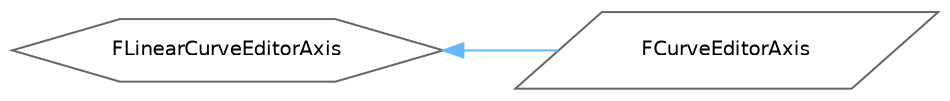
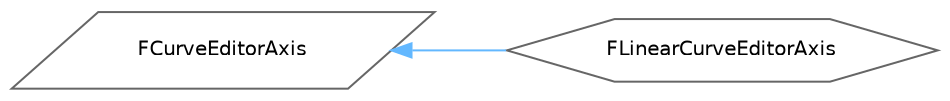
edge "FCurveEditorAxis" -> "FLinearCurveEditorAxis": reversed
